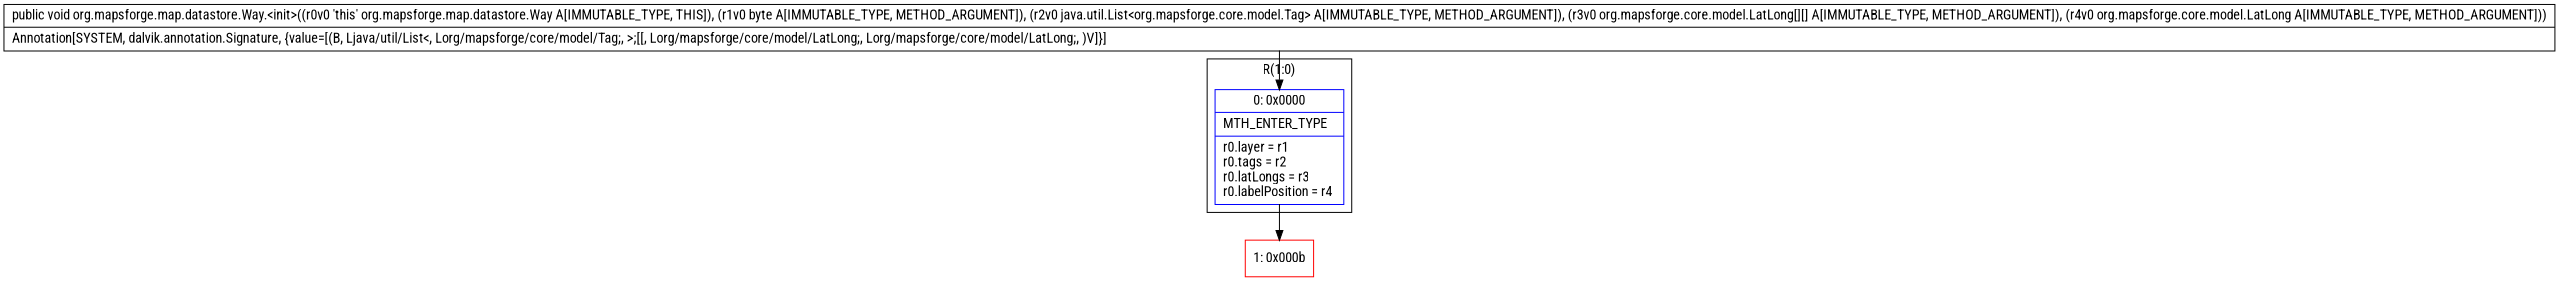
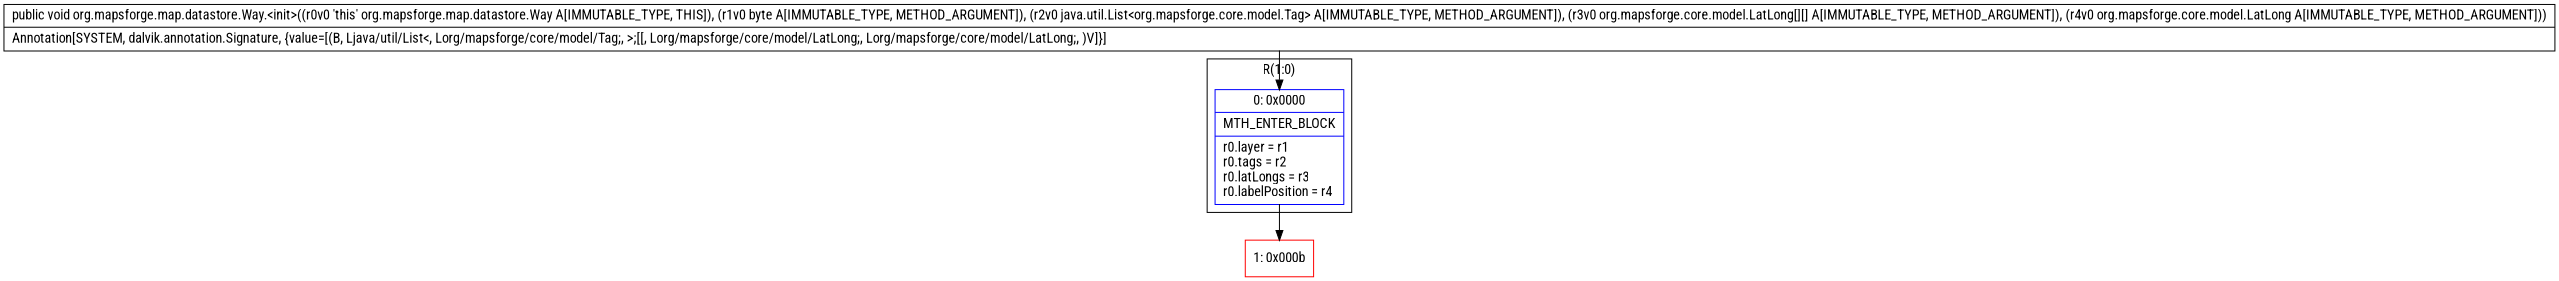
node "0: 0x0000": text "MTH_ENTER_TYPE" -> "MTH_ENTER_BLOCK"
